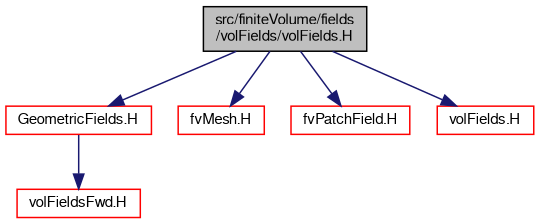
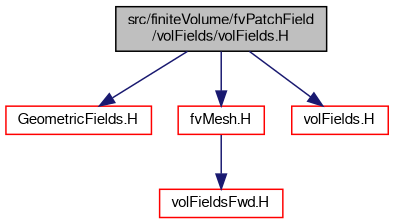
node "src/finiteVolume/fields /volFields/volFields.H": label "src/finiteVolume/fields /volFields/volFields.H" -> "src/finiteVolume/fvPatchField /volFields/volFields.H"
node "fvPatchField.H": removed
edge "GeometricFields.H" -> "volFieldsFwd.H": now "fvMesh.H" -> "volFieldsFwd.H"
